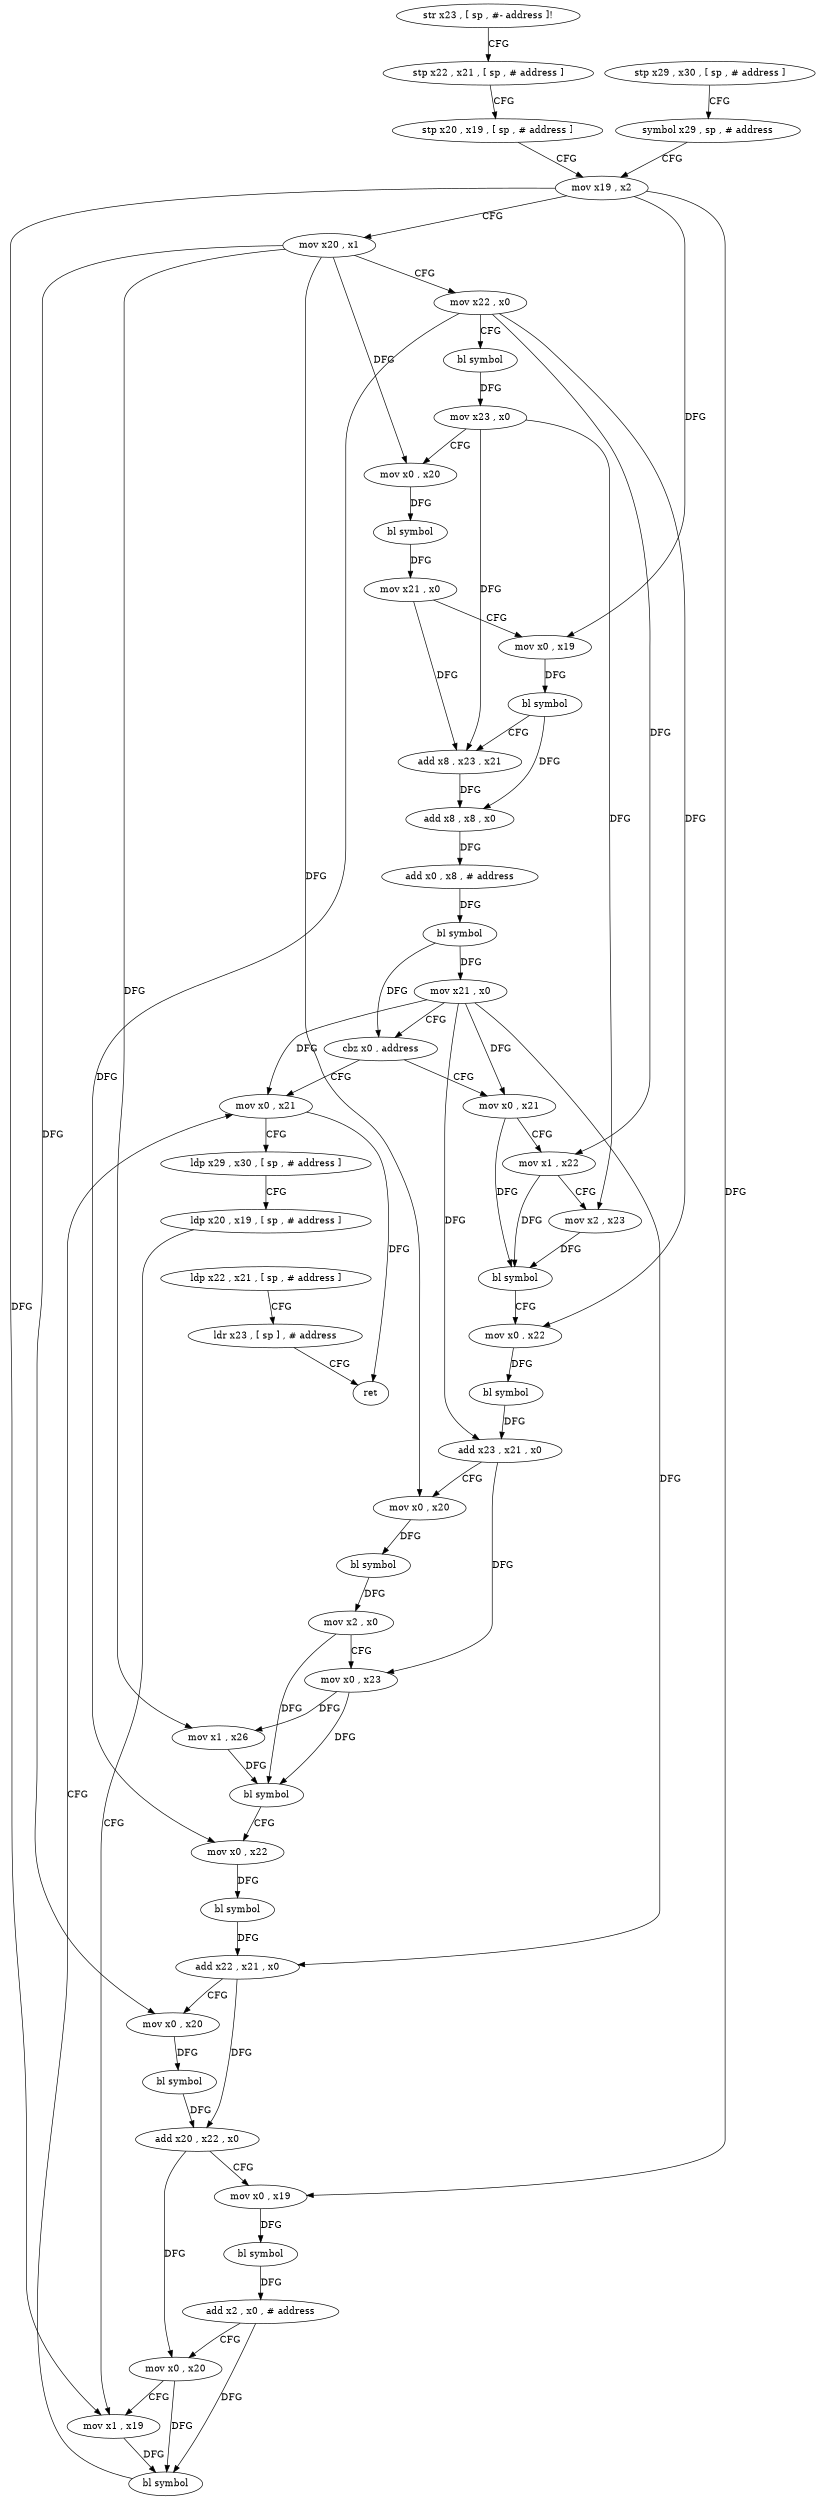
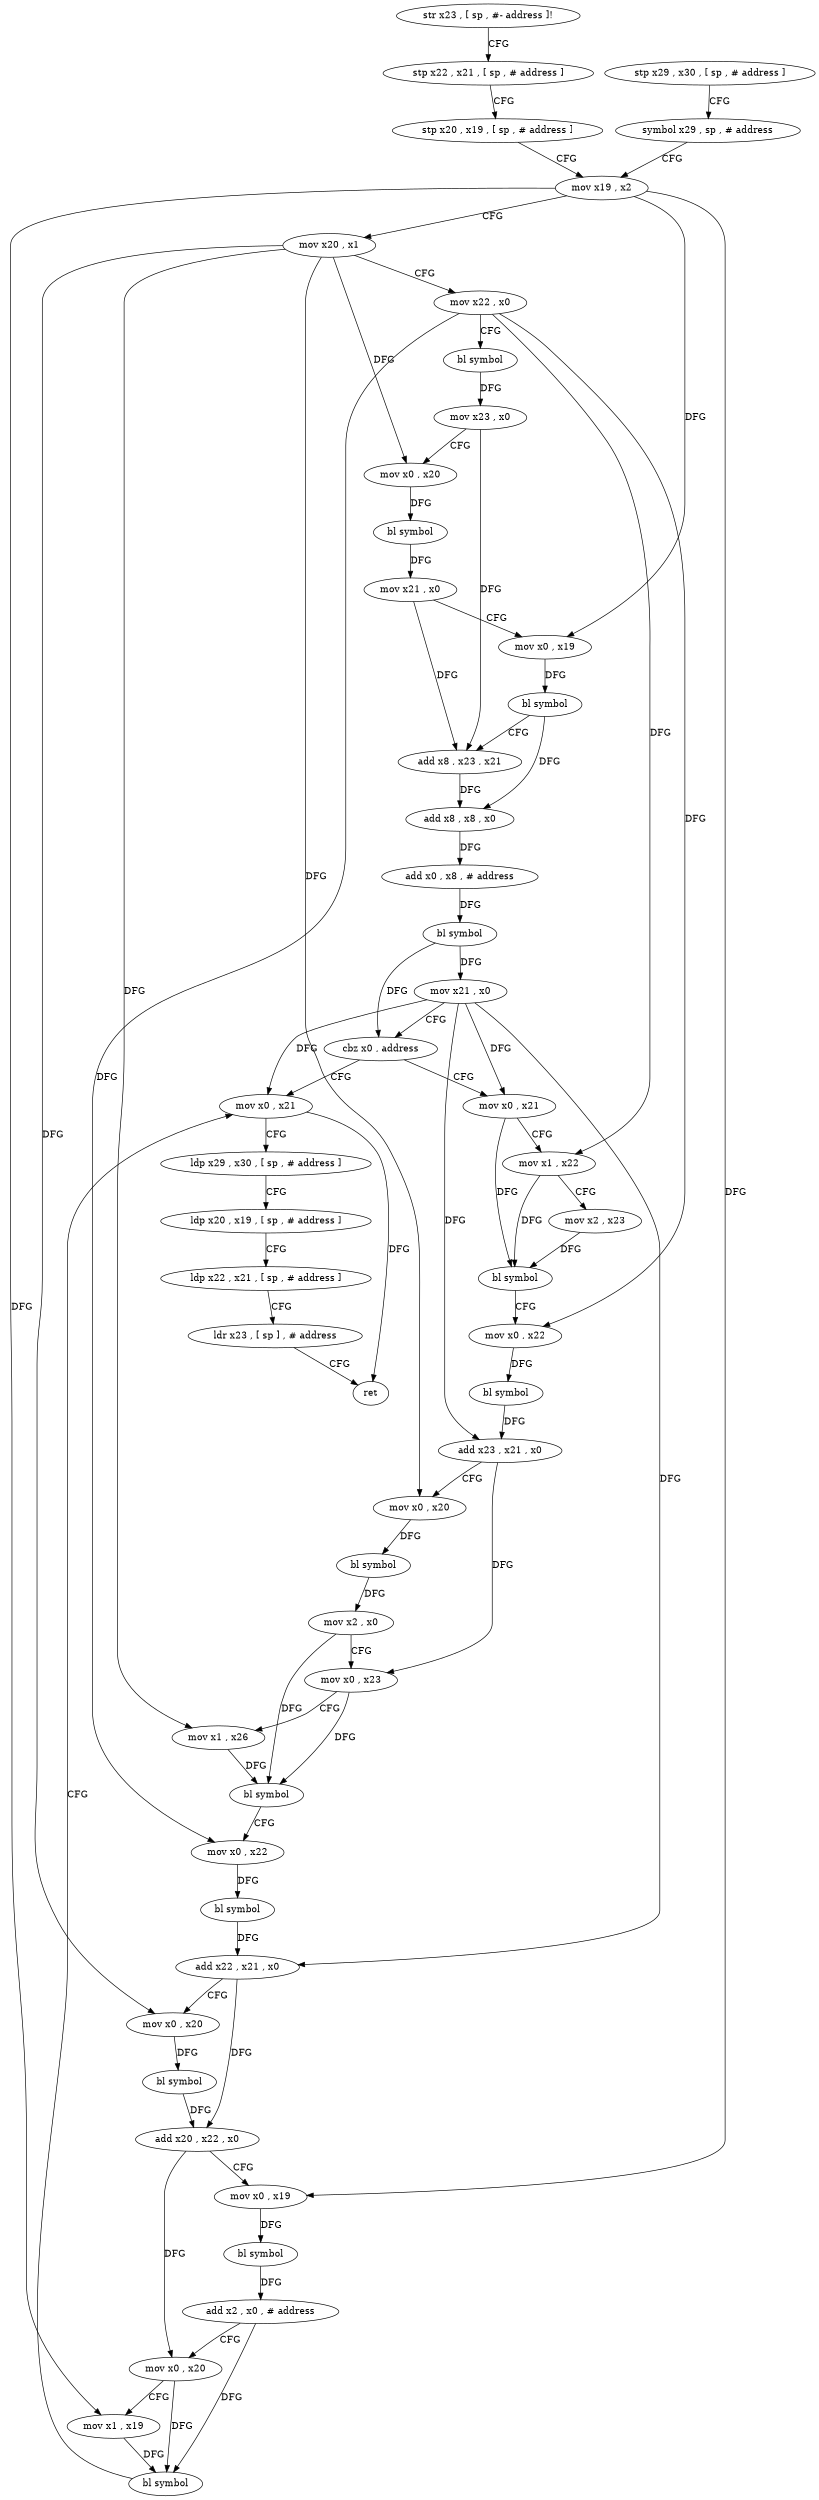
edge "mov x23 , x0" -> "mov x2 , x23": removed, label "DFG"
edge "mov x0 , x23" -> "mov x1 , x26": label "DFG" -> "CFG"
edge "ldp x20 , x19 , [ sp , # address ]" -> "mov x1 , x19": now "ldp x20 , x19 , [ sp , # address ]" -> "ldp x22 , x21 , [ sp , # address ]"
